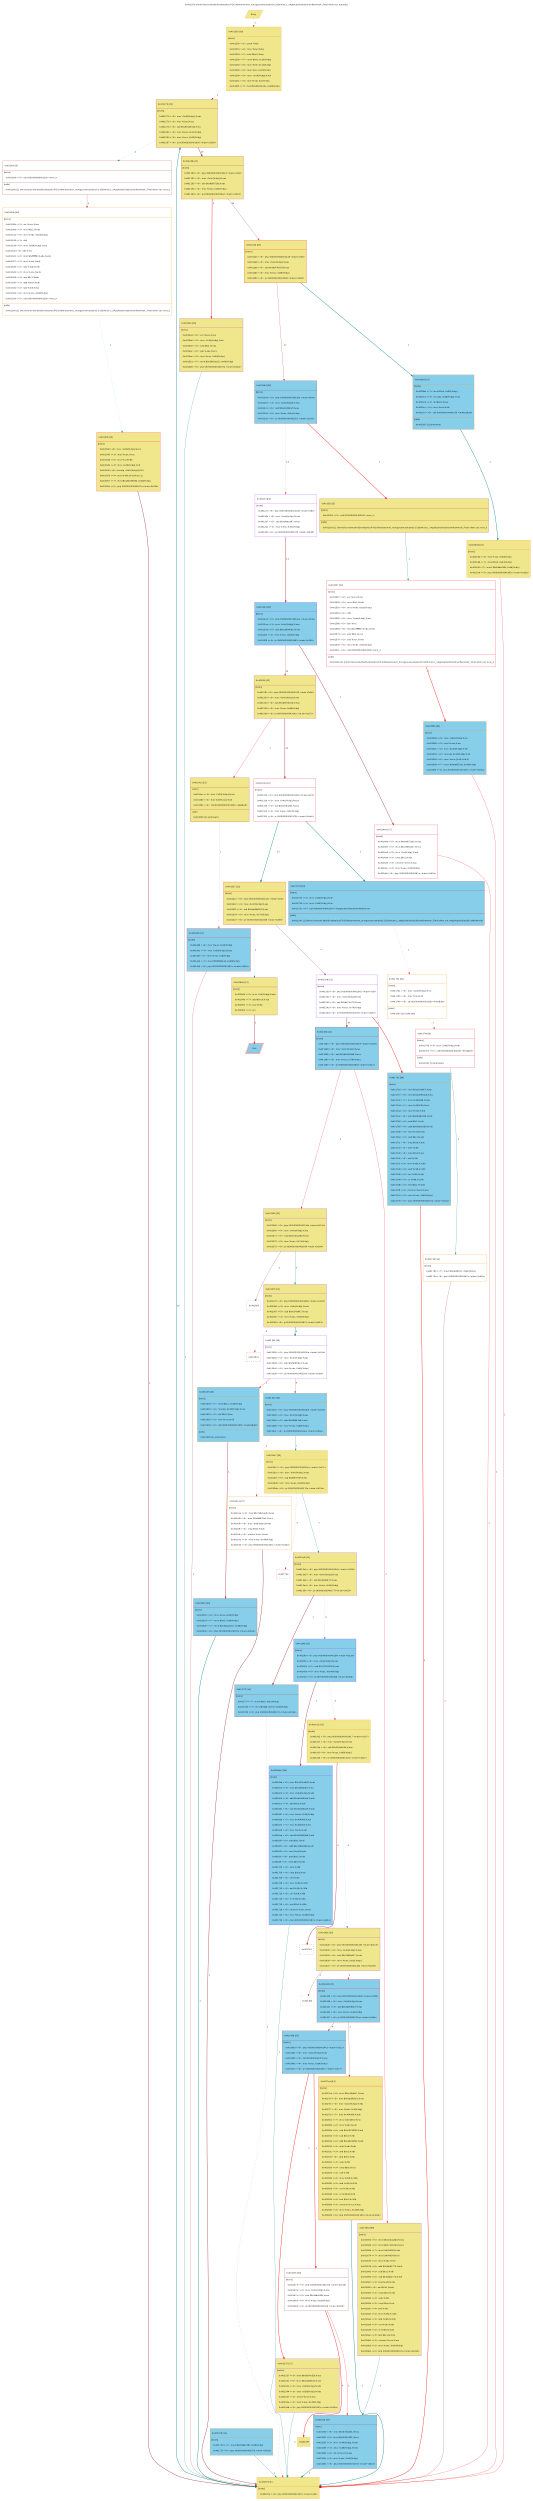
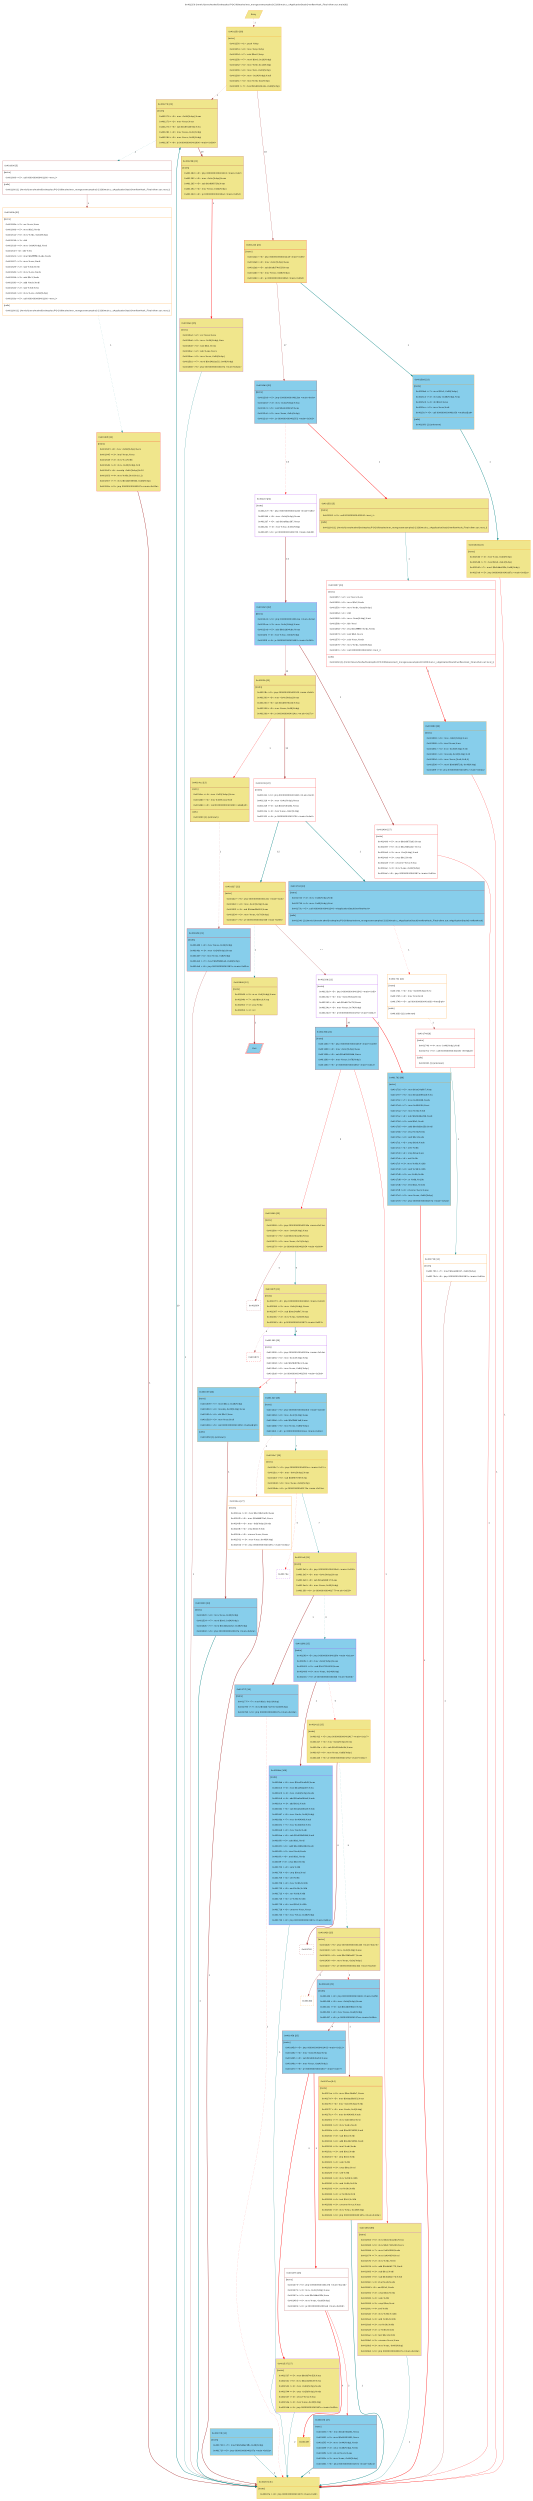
edge "0x40128d [22]" -> "0x4012a3 [22]": now "0x401250 [38]" -> "0x4012a3 [22]"
edge "0x401663 [88]" -> "0x4015eb [27]": now "0x401663 [88]" -> "0x40187a [5]"
